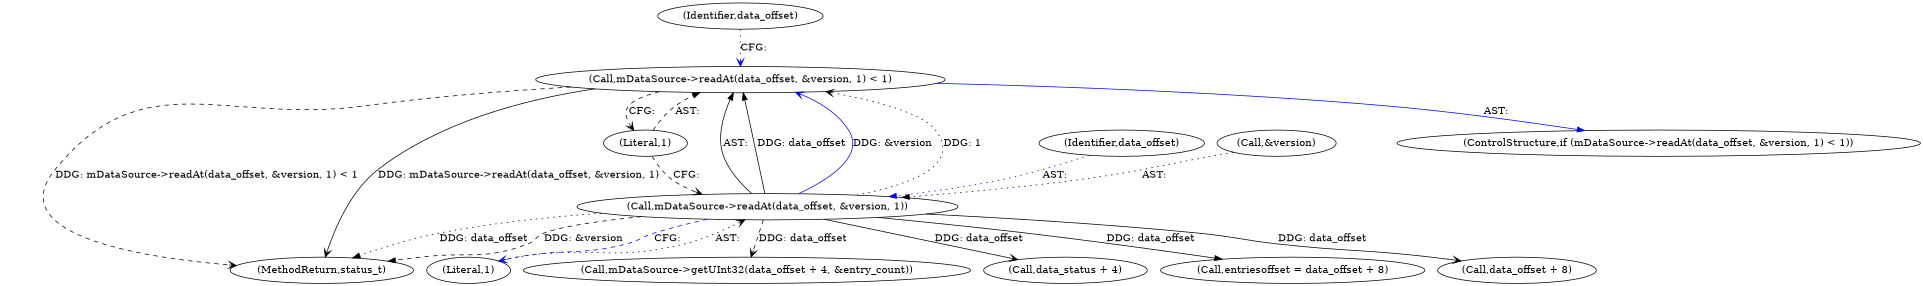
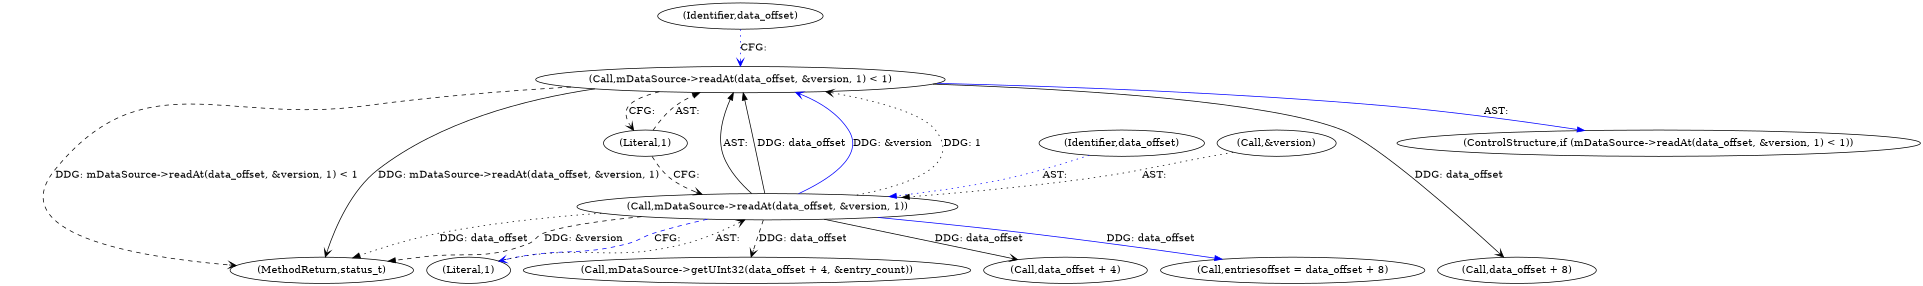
edge "(Call,mDataSource->readAt(data_offset, &version, 1))" -> "(Call,data_offset + 8)": now "(Call,mDataSource->readAt(data_offset, &version, 1) < 1)" -> "(Call,data_offset + 8)"
edge "(Call,mDataSource->readAt(data_offset, &version, 1))" -> "(Call,entriesoffset = data_offset + 8)": color black -> blue
node "(Call,data_status + 4)": label "(Call,data_status + 4)" -> "(Call,data_offset + 4)"
